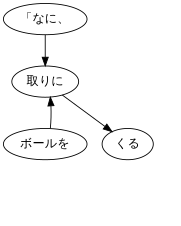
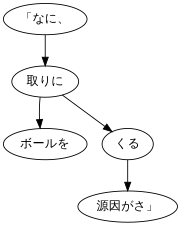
edge "ボールを" -> "取りに": reversed
node "源因がさ」": added
